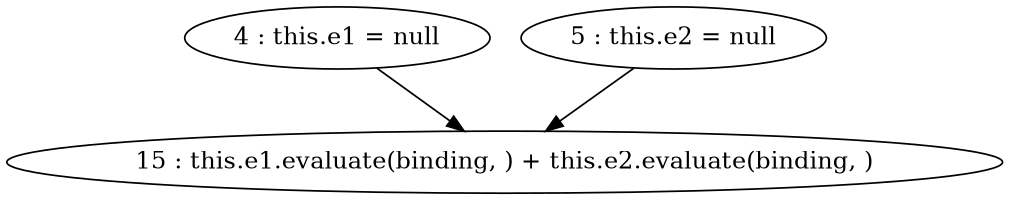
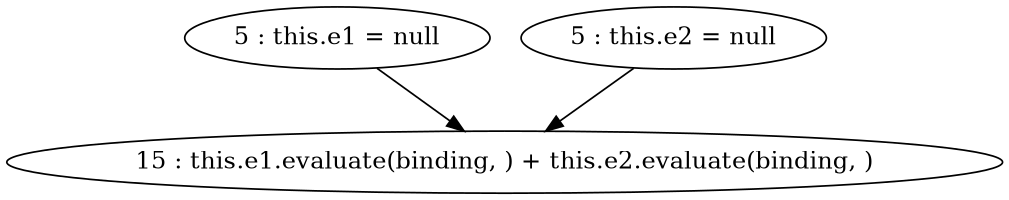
node "4 : this.e1 = null": label "4 : this.e1 = null" -> "5 : this.e1 = null"
